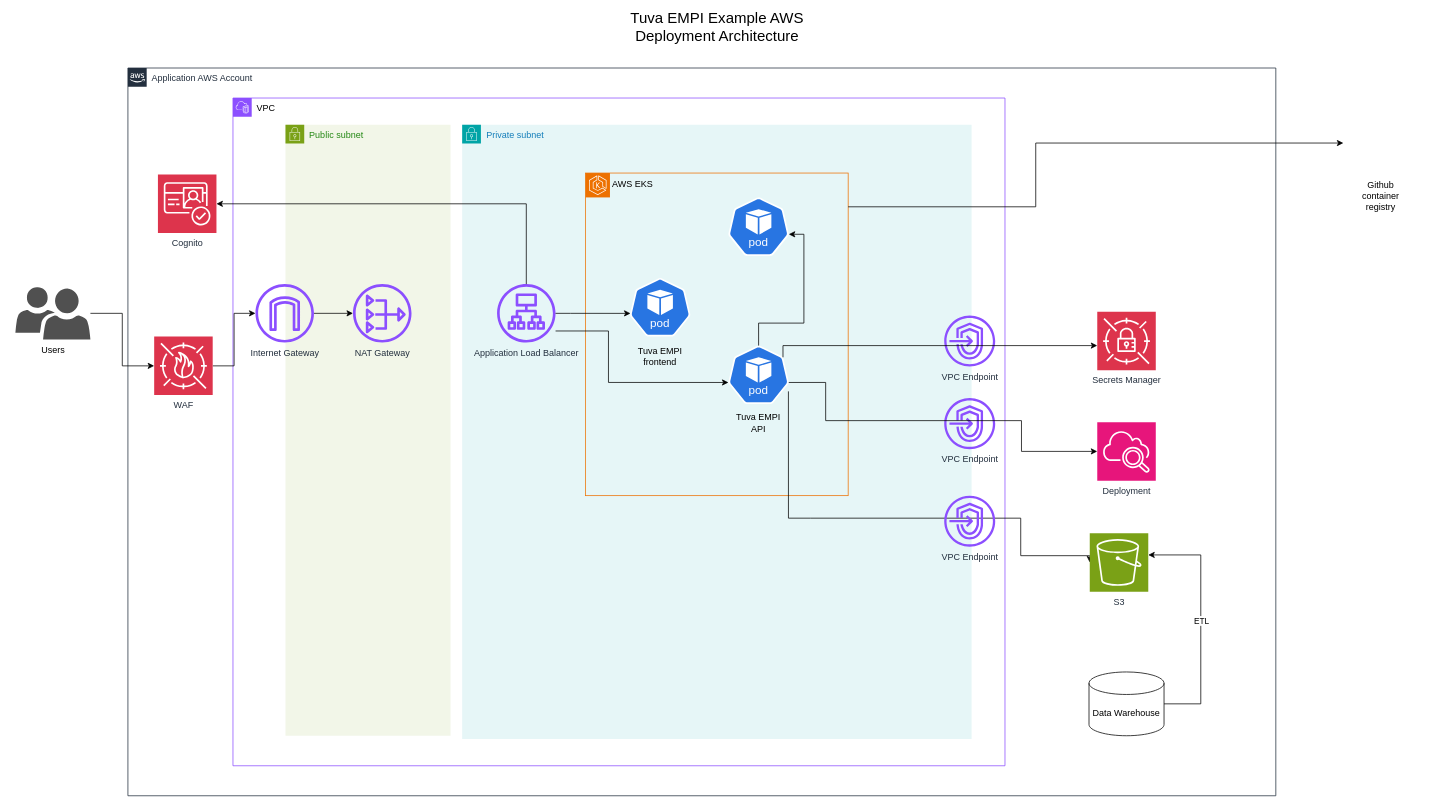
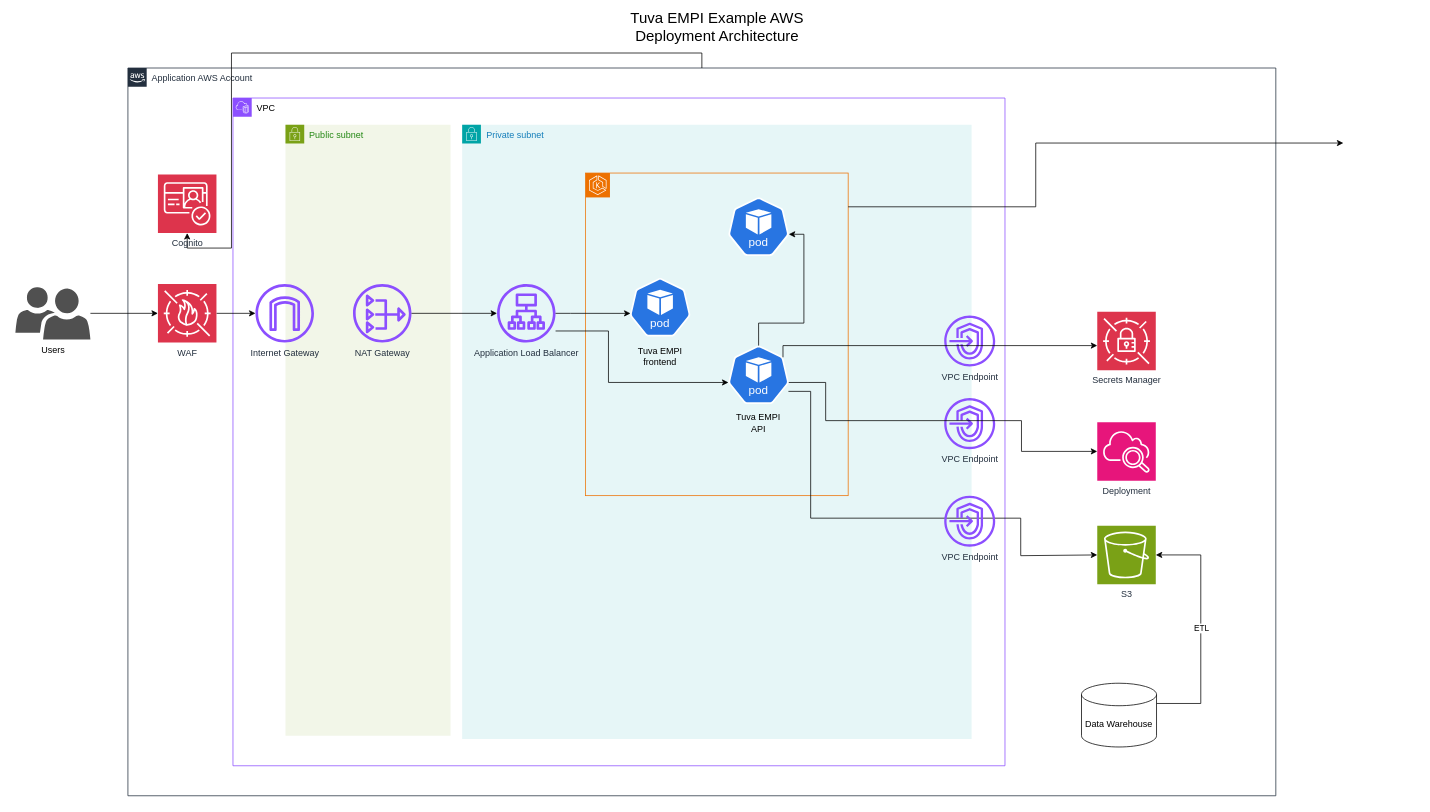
node "AWS EKS": removed
node "Github container registry": removed
edge "Application Load Balancer" -> "Cognito": now "Application AWS Account" -> "Cognito"
edge "Internet Gateway" -> "NAT Gateway": removed
edge "NAT Gateway" -> "Application Load Balancer": added
node "WAF": moved (183, 366) -> (187, 313)
node "S3": moved (1119, 562) -> (1126, 555)
node "Data Warehouse": moved (1126, 704) -> (1119, 715)
